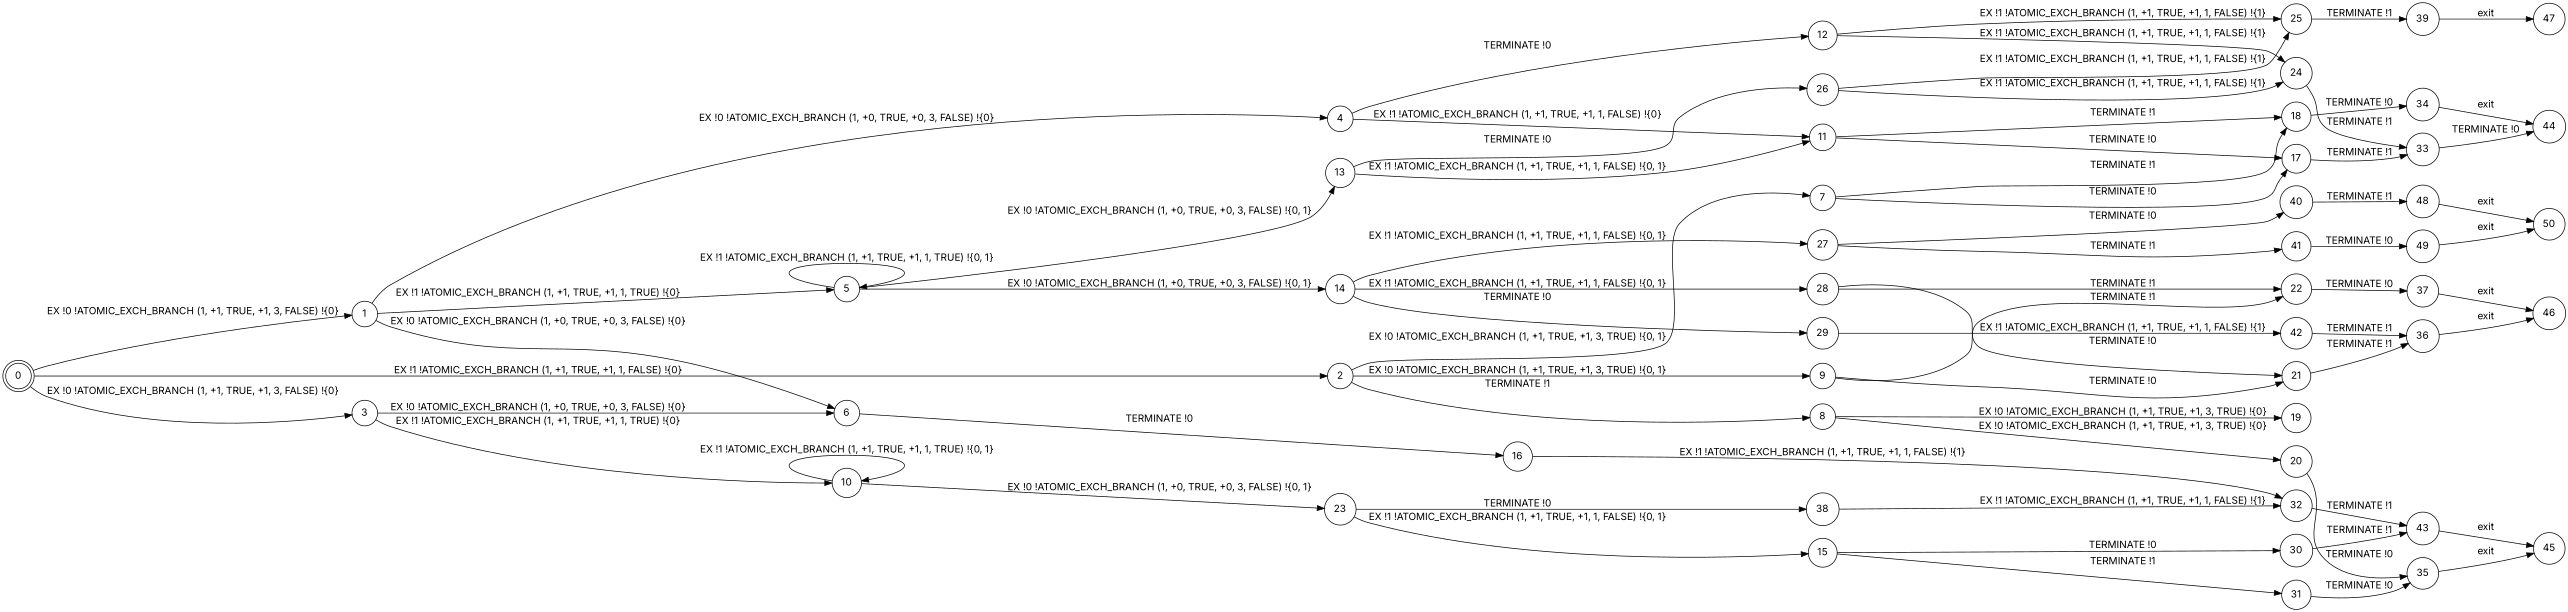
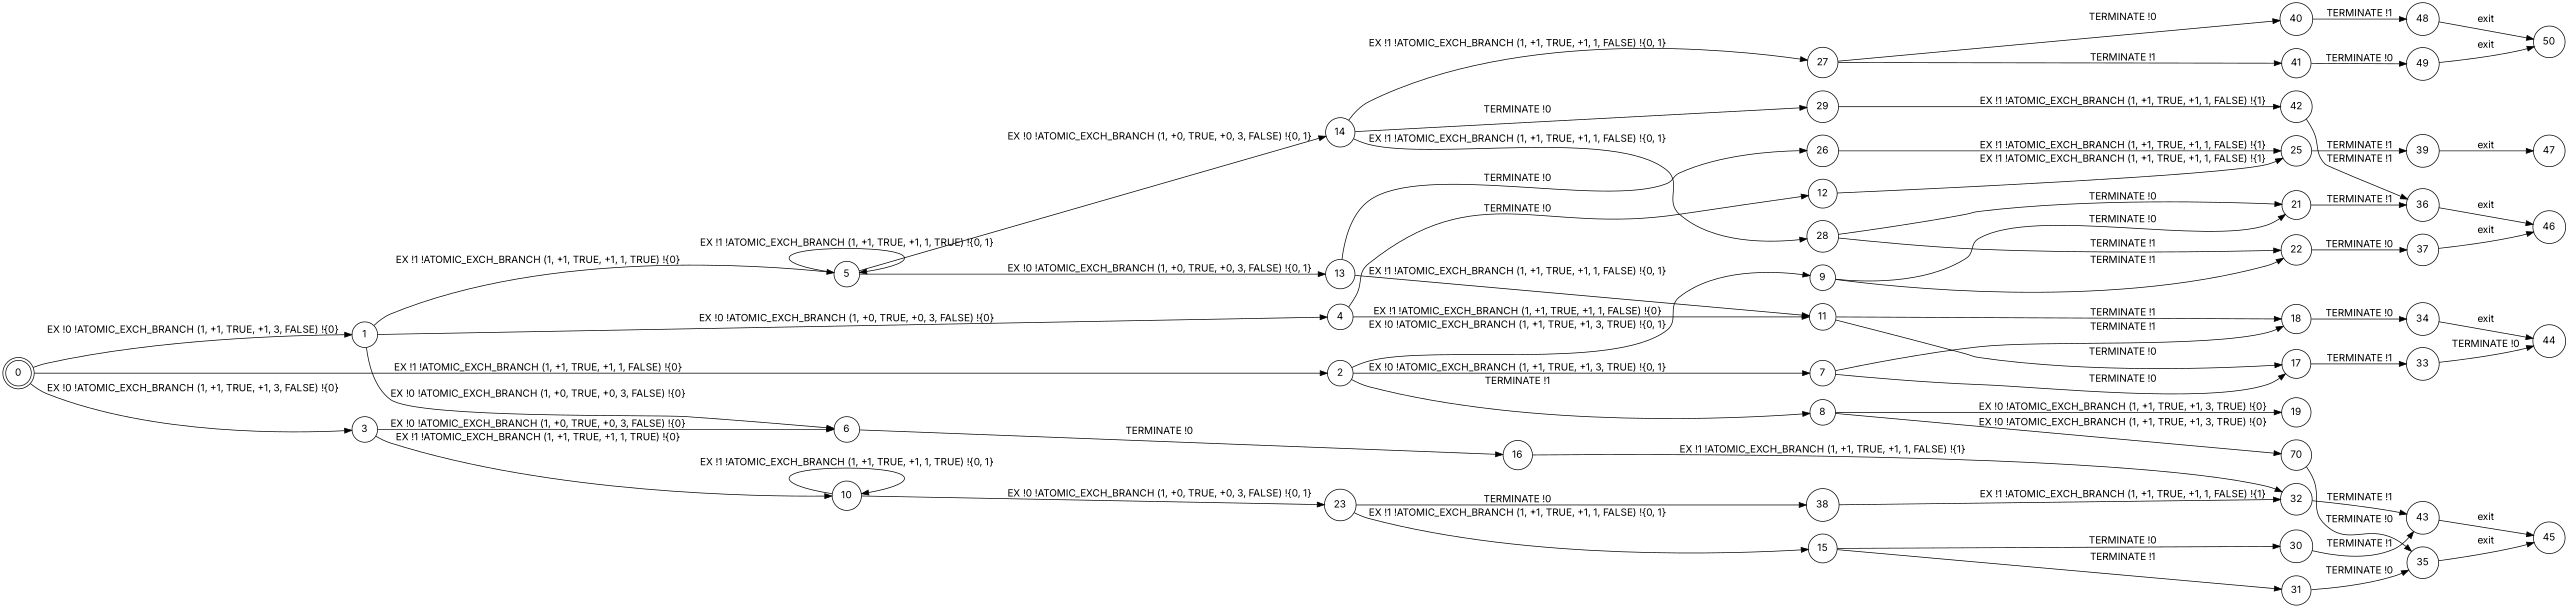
node "24": removed
node "20": label "20" -> "70"
